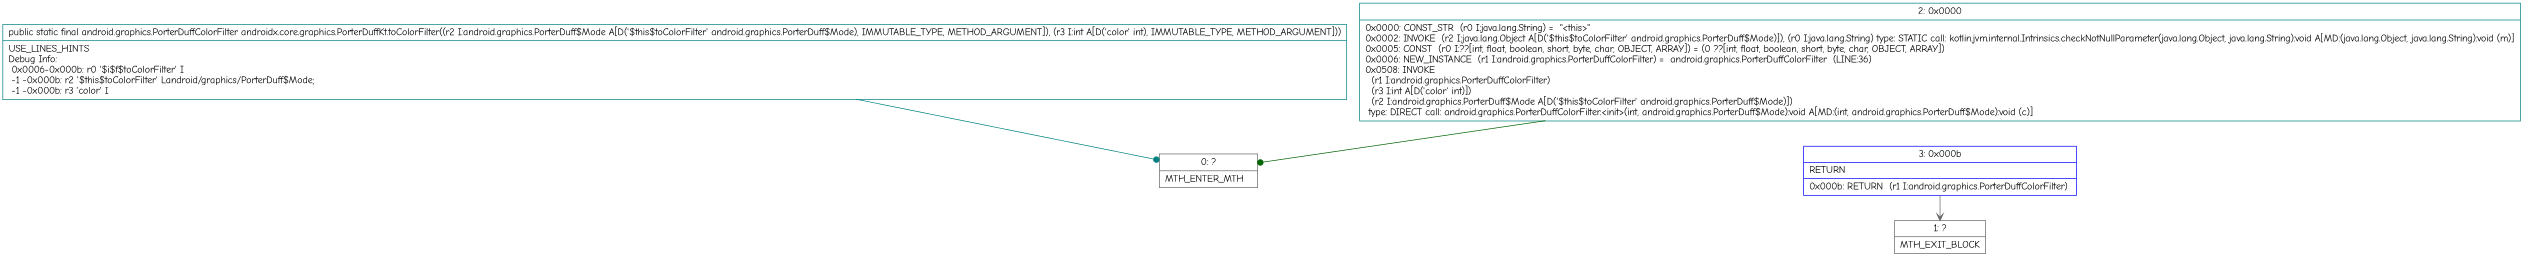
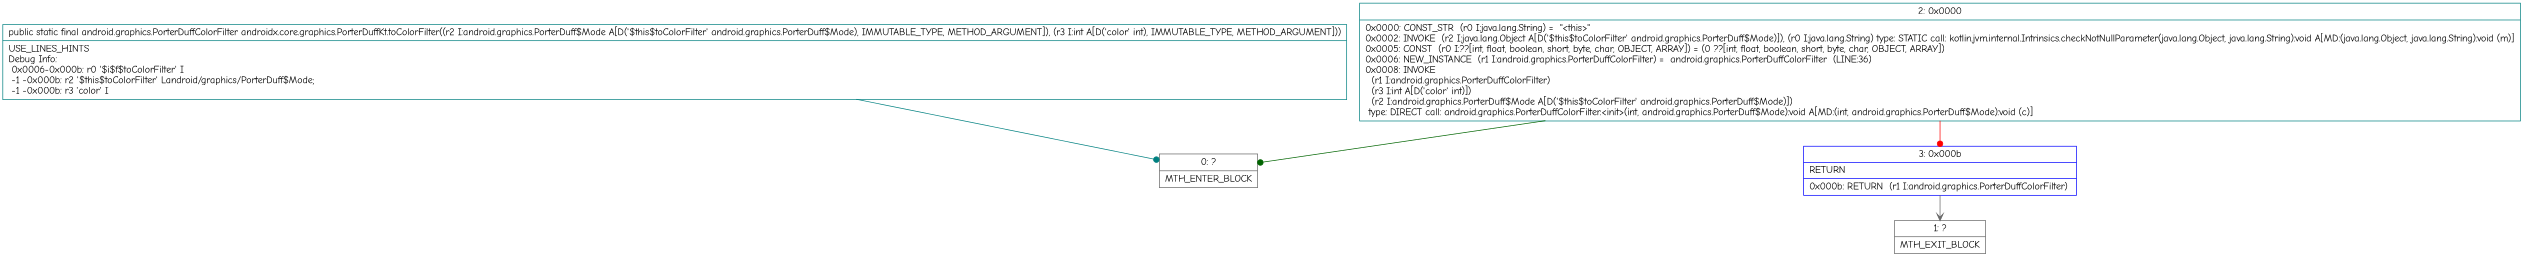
node "2: 0x0000": text "0x0508: INVOKE" -> "0x0008: INVOKE"
edge "2: 0x0000" -> "3: 0x000b": added
node "0: ?": text "MTH_ENTER_MTH" -> "MTH_ENTER_BLOCK"
